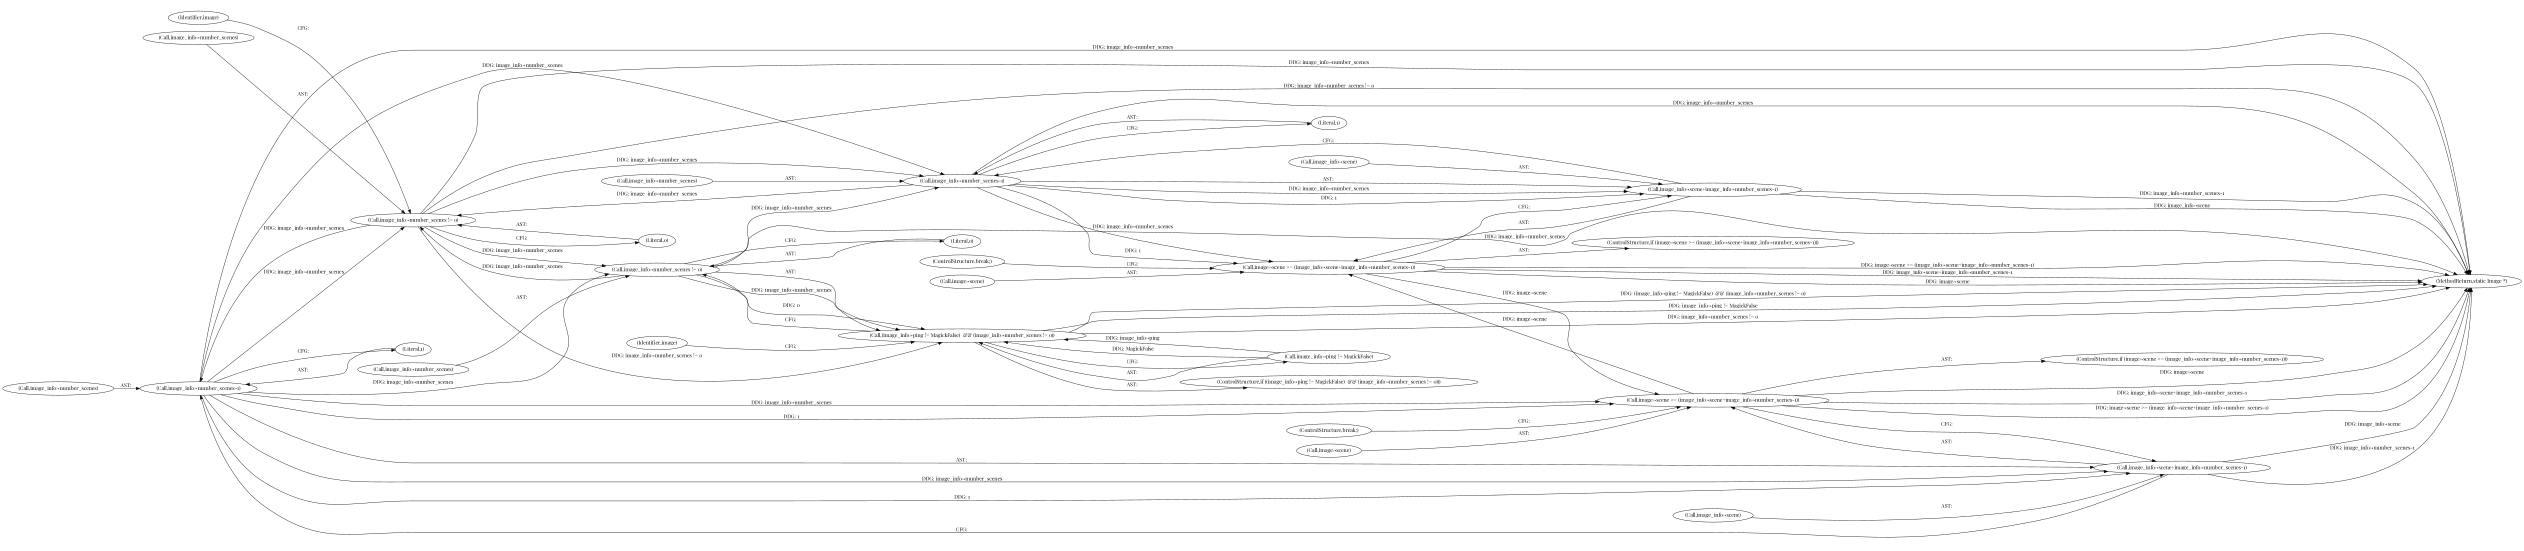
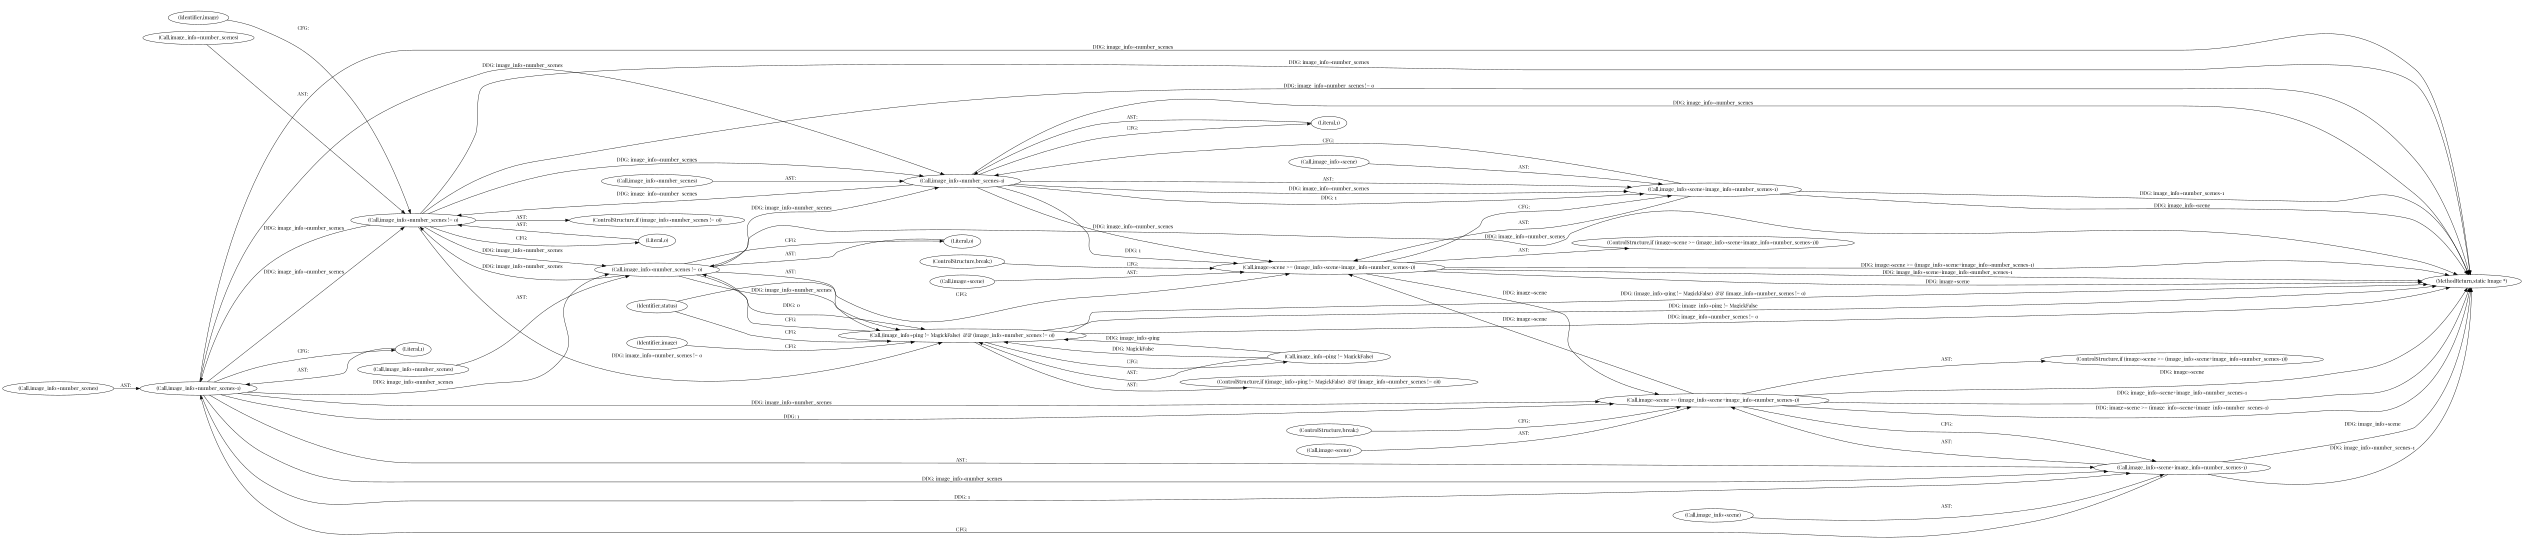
node "(ControlStructure,if (image_info->number_scenes != 0))": added
node "(Identifier,status)": added
